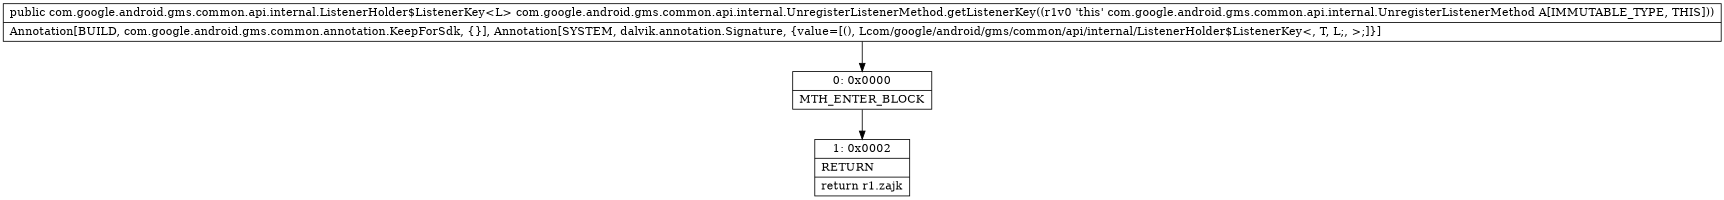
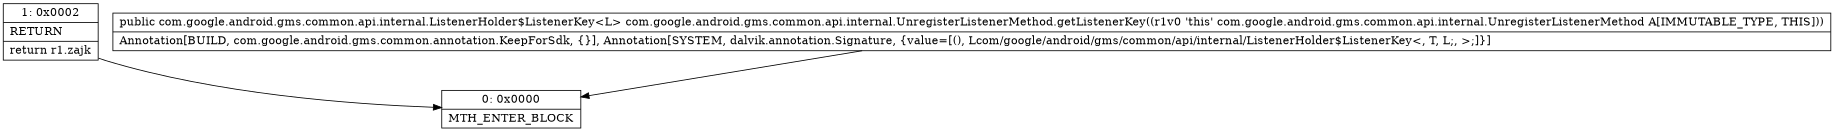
edge "0: 0x0000" -> "1: 0x0002": reversed
